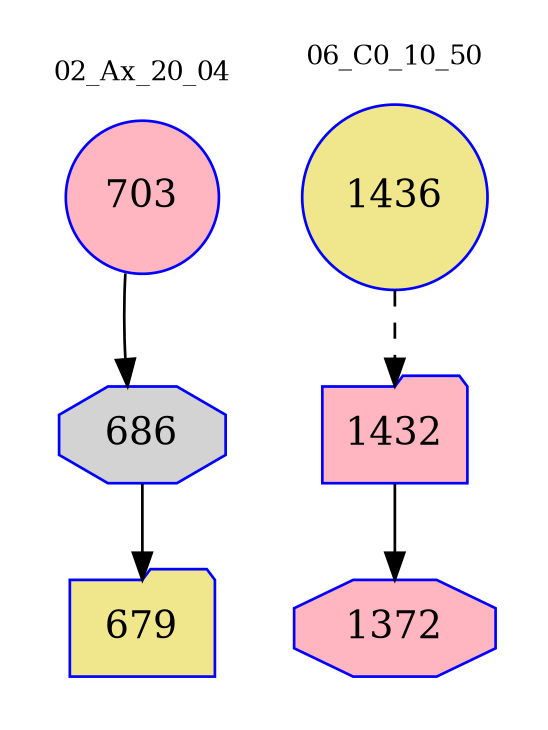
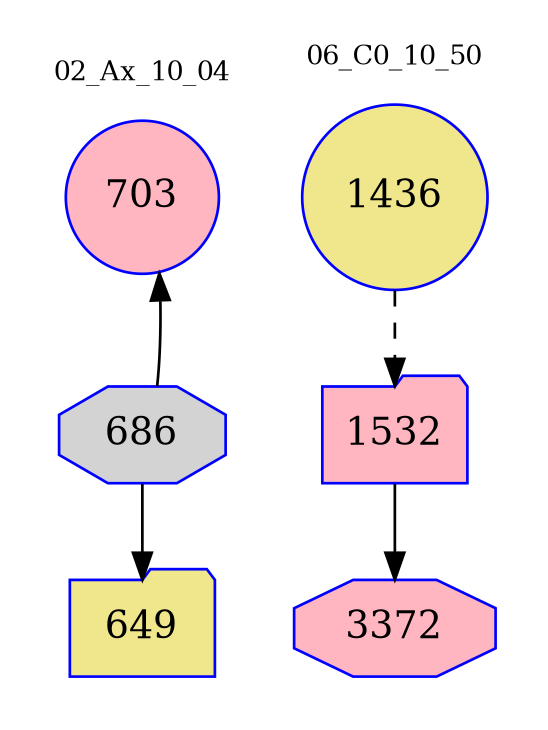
cluster "02_Ax_20_04": label "02_Ax_20_04" -> "02_Ax_10_04"
edge "703" -> "686": reversed
node "1432": label "1432" -> "1532"
node "679": label "679" -> "649"
node "1372": label "1372" -> "3372"
